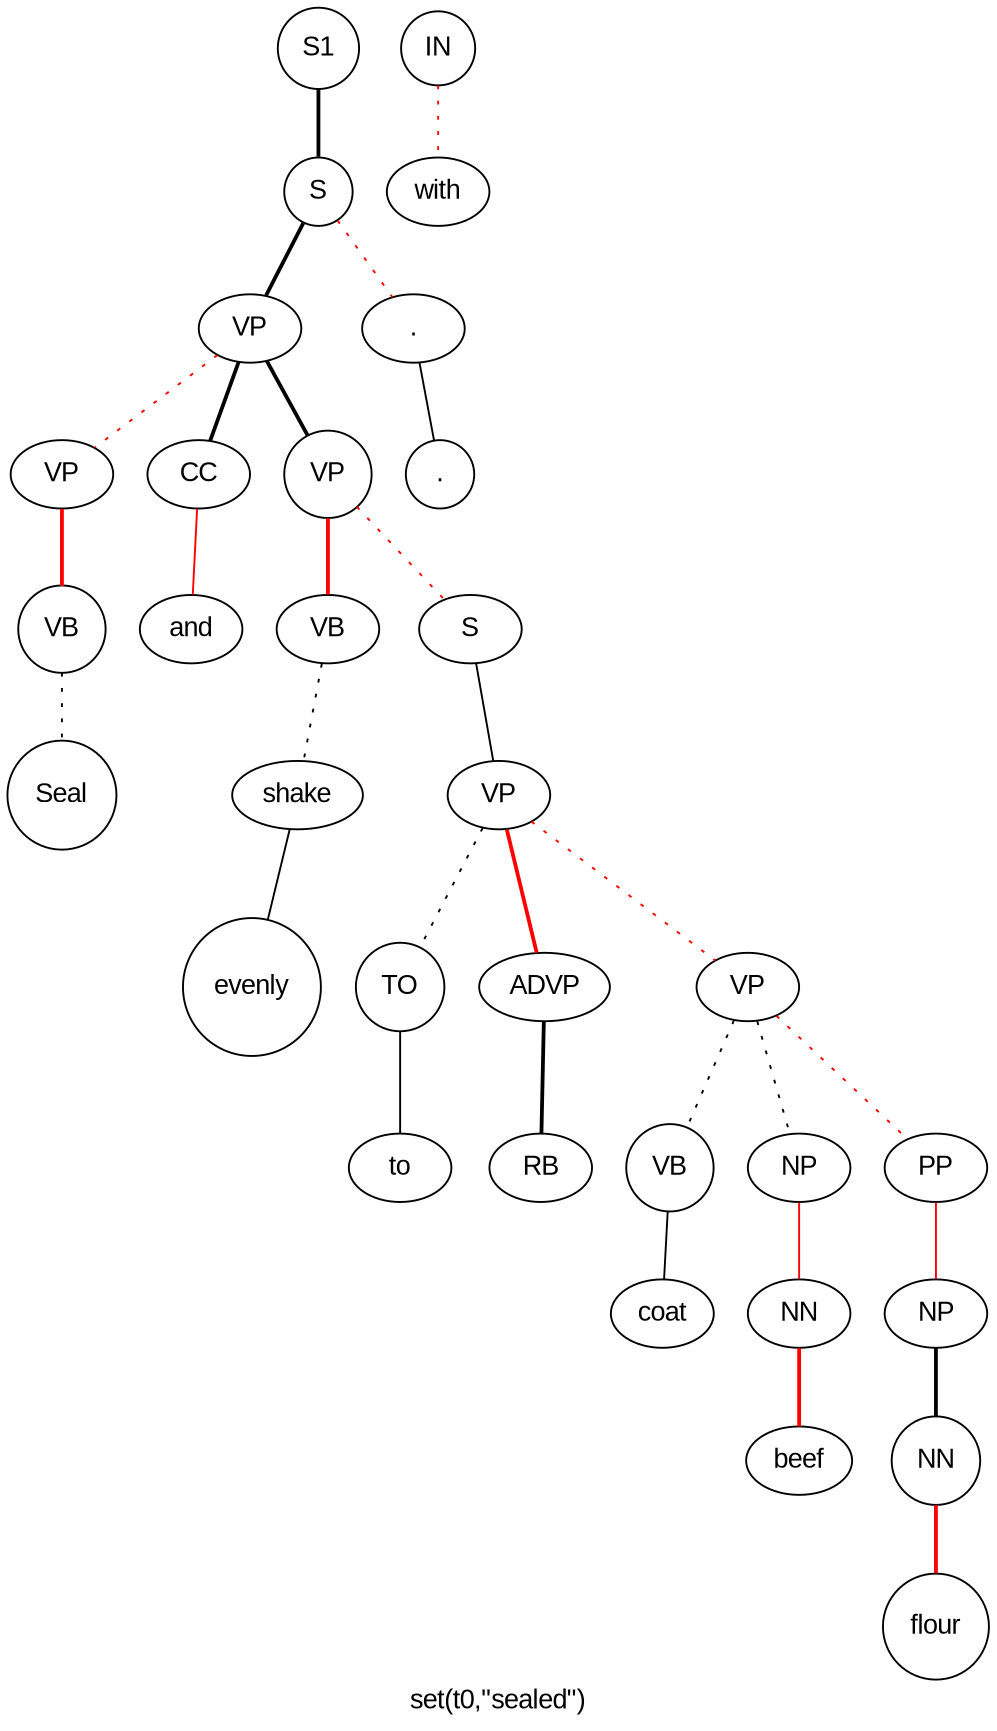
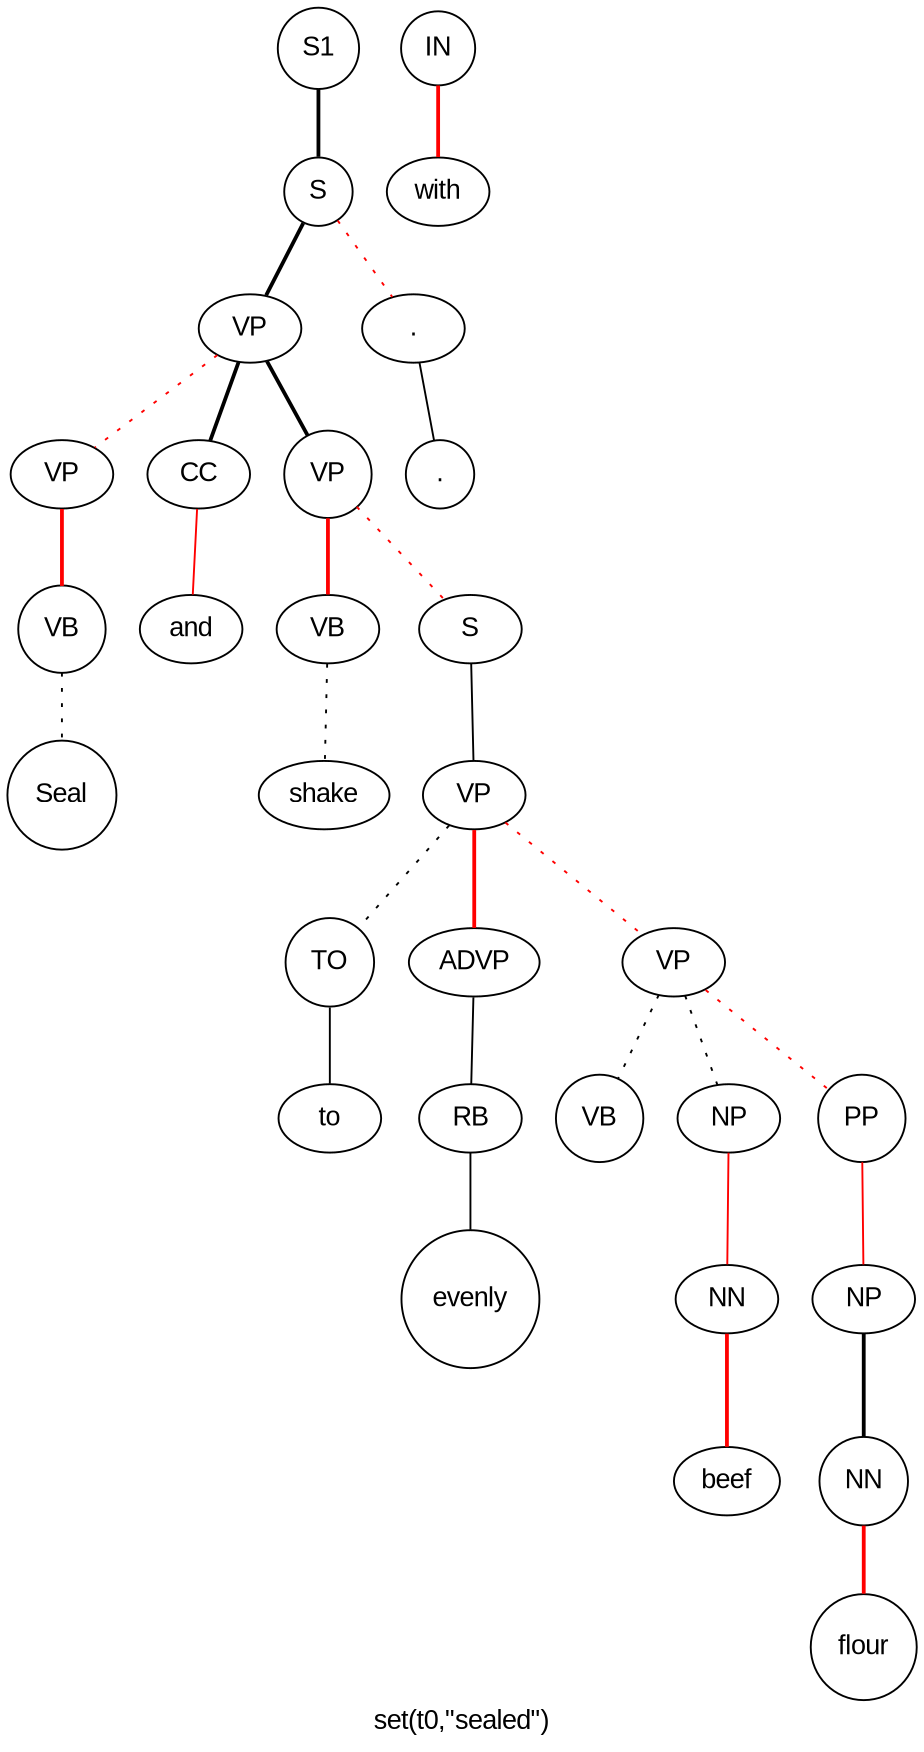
edge "IN" -- "with": style dotted -> bold
edge "shake" -- "evenly": now "RB" -- "evenly"
edge "ADVP" -- "RB": style bold -> solid
node "PP": shape ellipse -> circle
node "coat": removed
